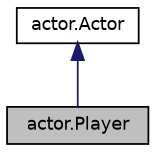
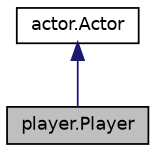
node "actor.Player": label "actor.Player" -> "player.Player"
